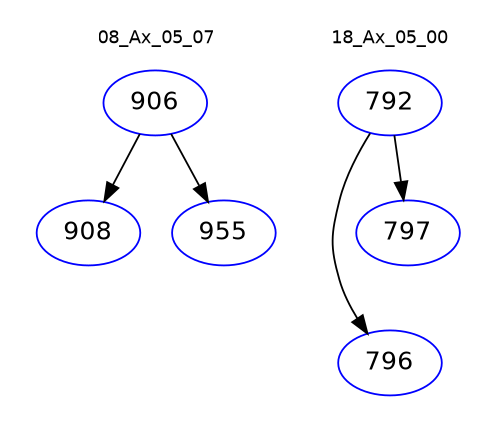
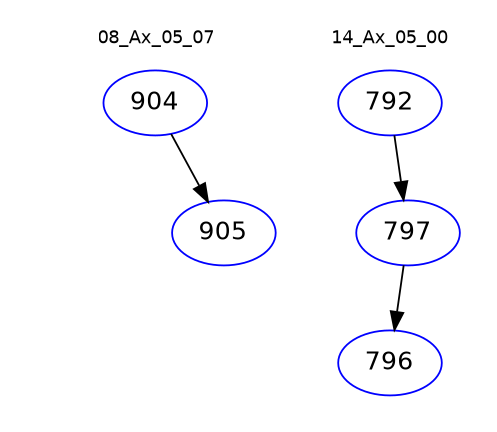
cluster "18_Ax_05_00": label "18_Ax_05_00" -> "14_Ax_05_00"
node "906": label "906" -> "904"
edge "792" -> "796": now "797" -> "796"
node "908": removed
node "955": label "955" -> "905"
